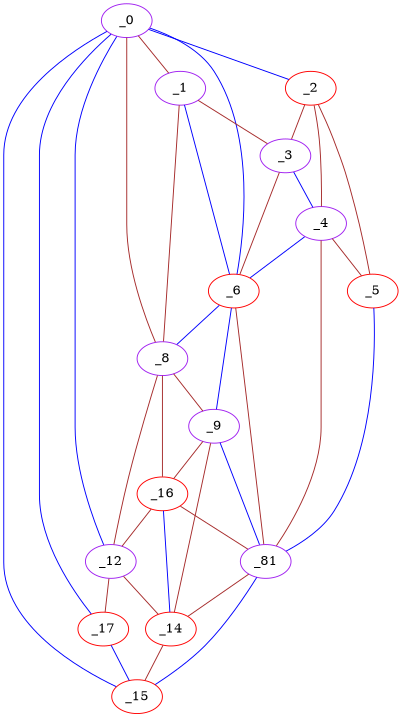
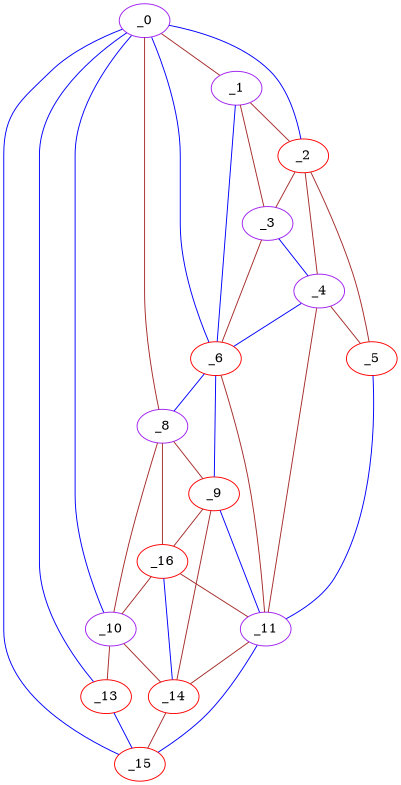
edge "_1" -- "_8": now "_1" -- "_2"
node "_9": color purple -> red
node "_12": label "_12" -> "_10"
node "_81": label "_81" -> "_11"
node "_17": label "_17" -> "_13"
